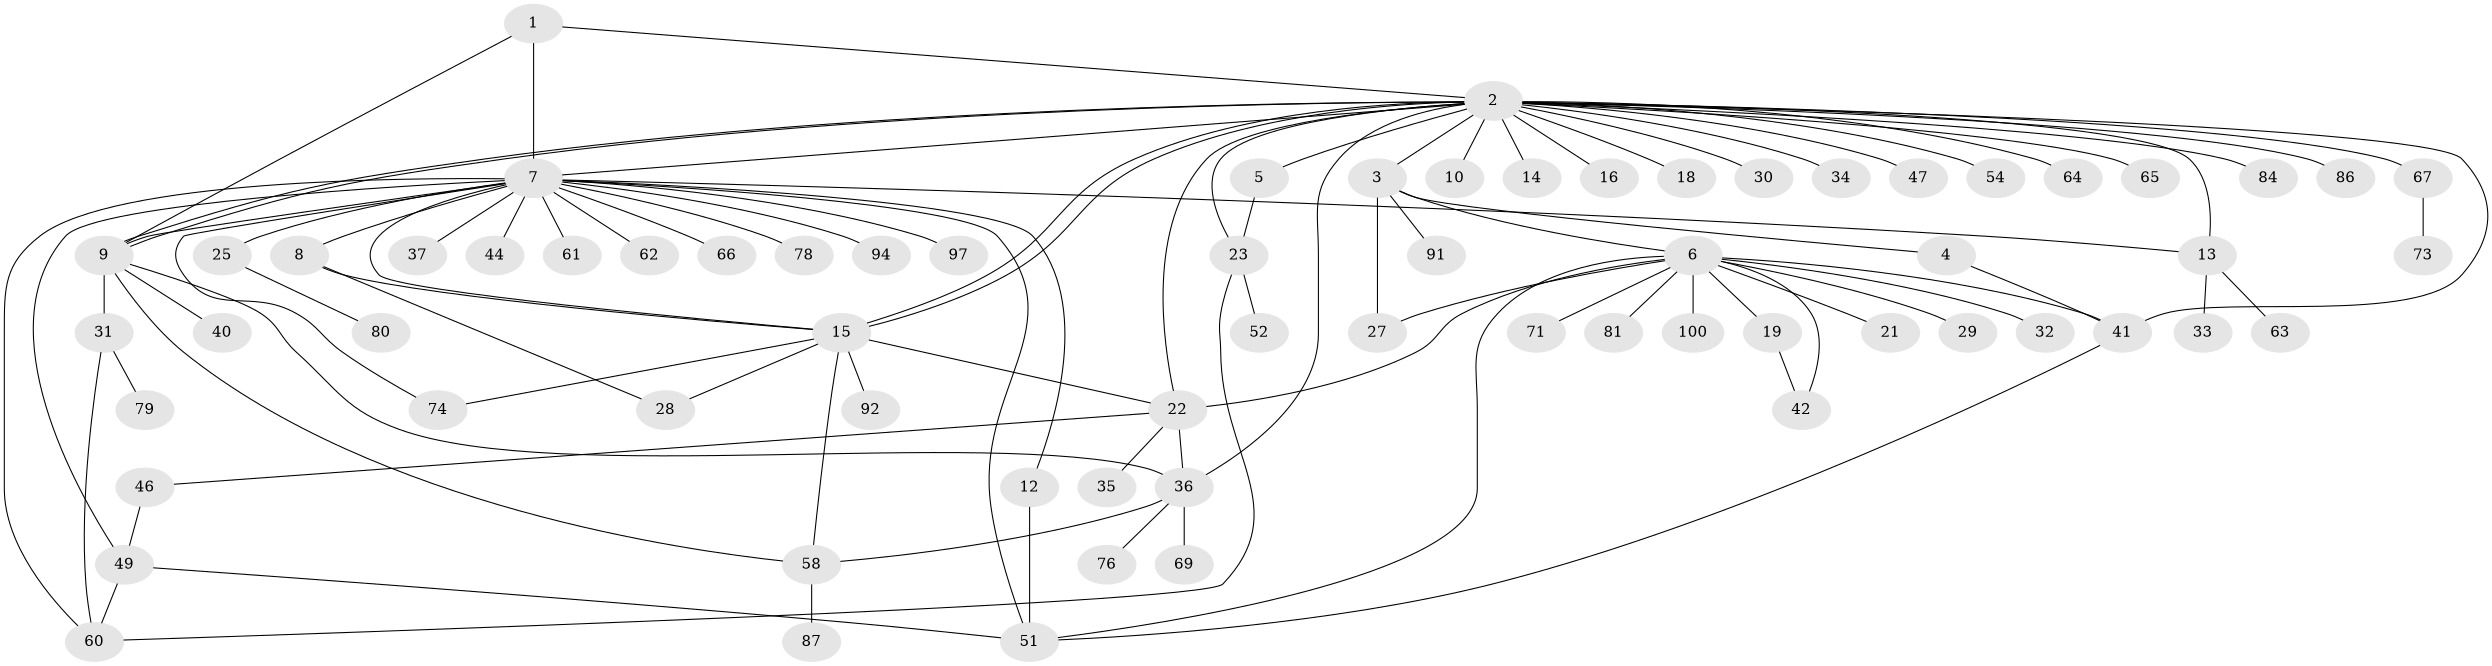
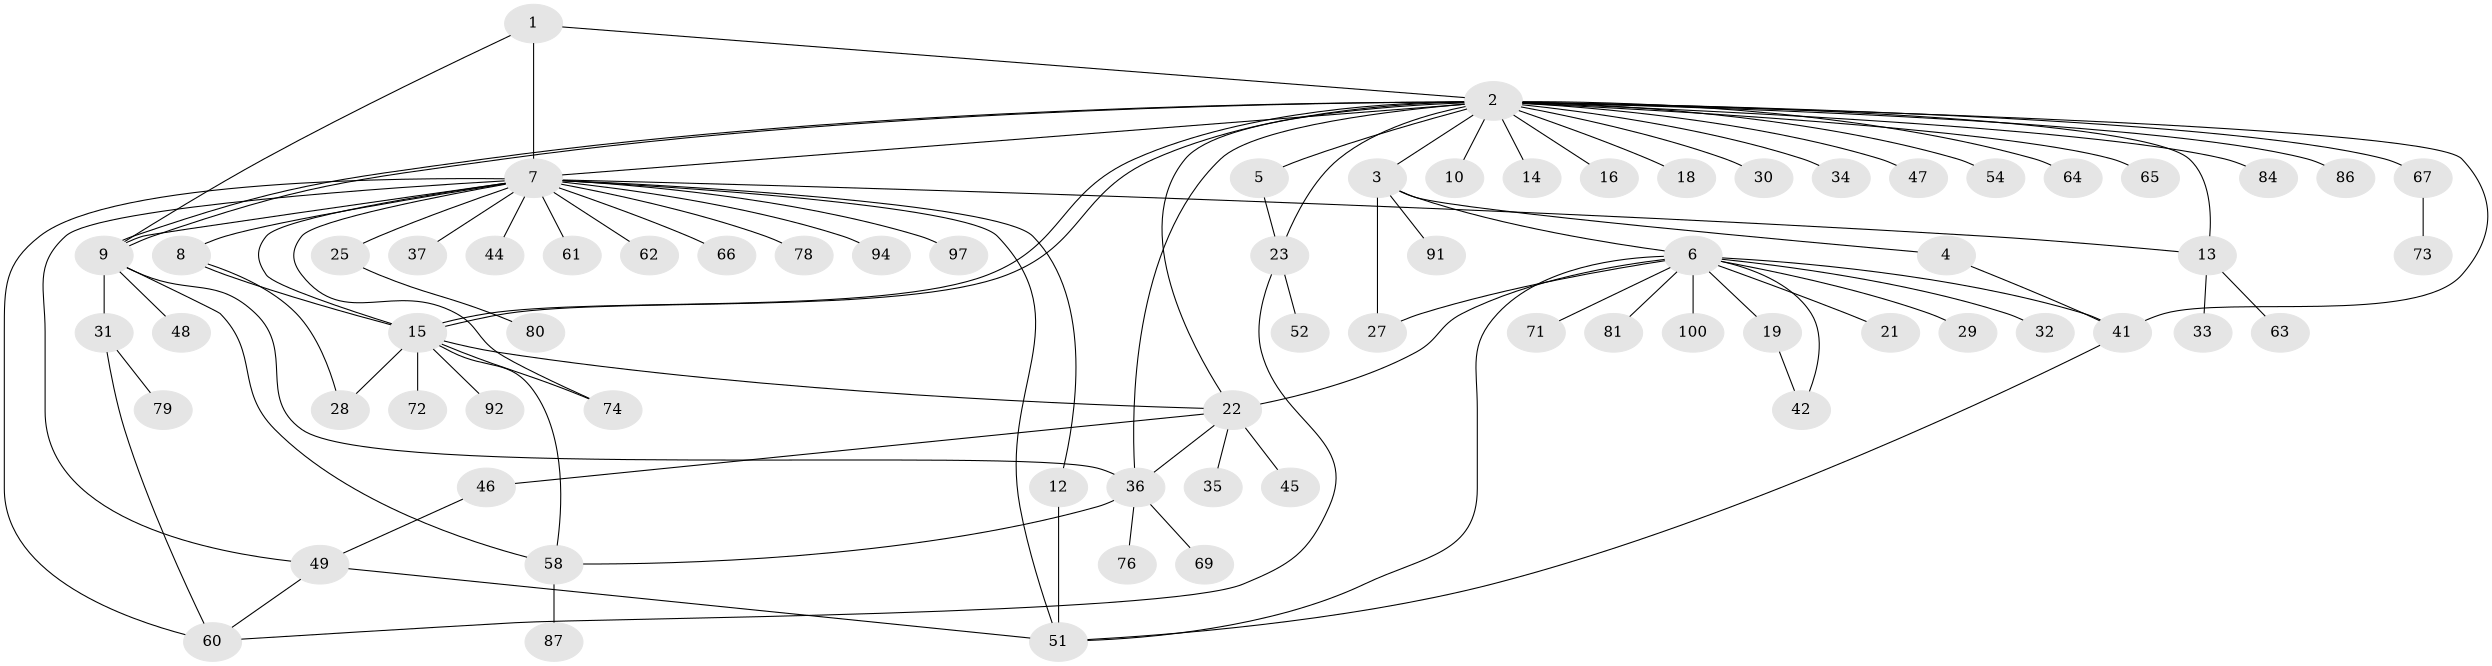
node "40": label "40" -> "48"
node "72": added
node "45": added
